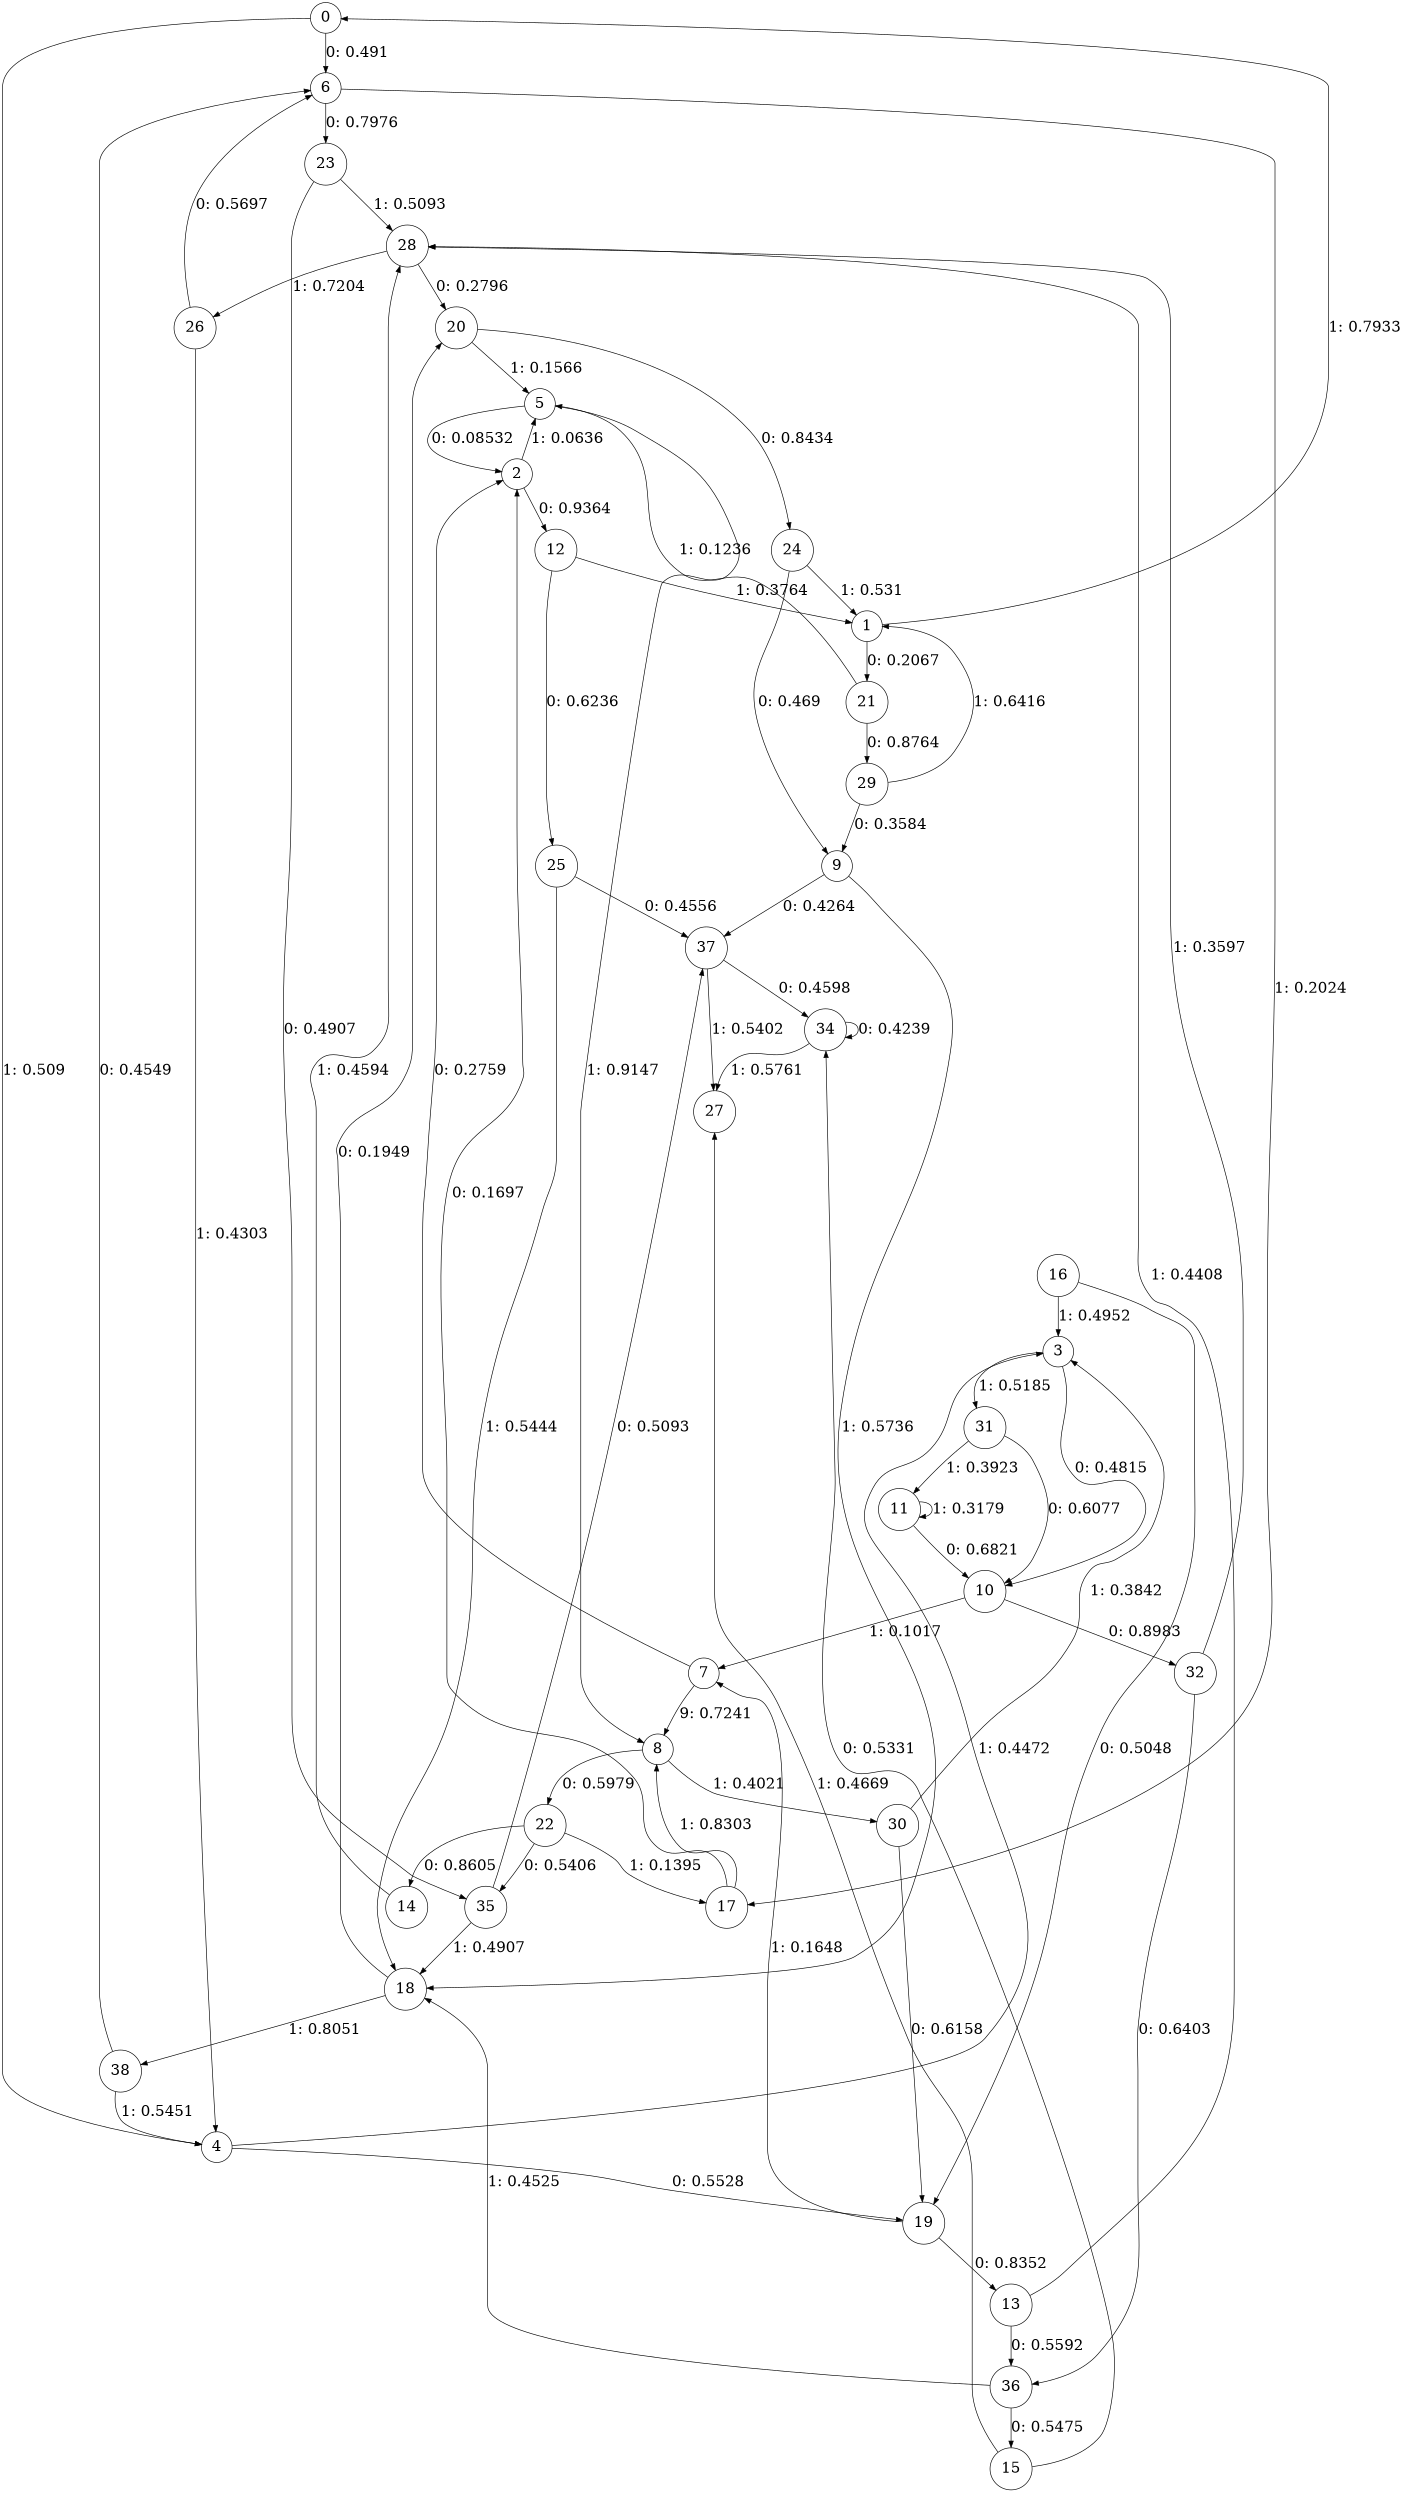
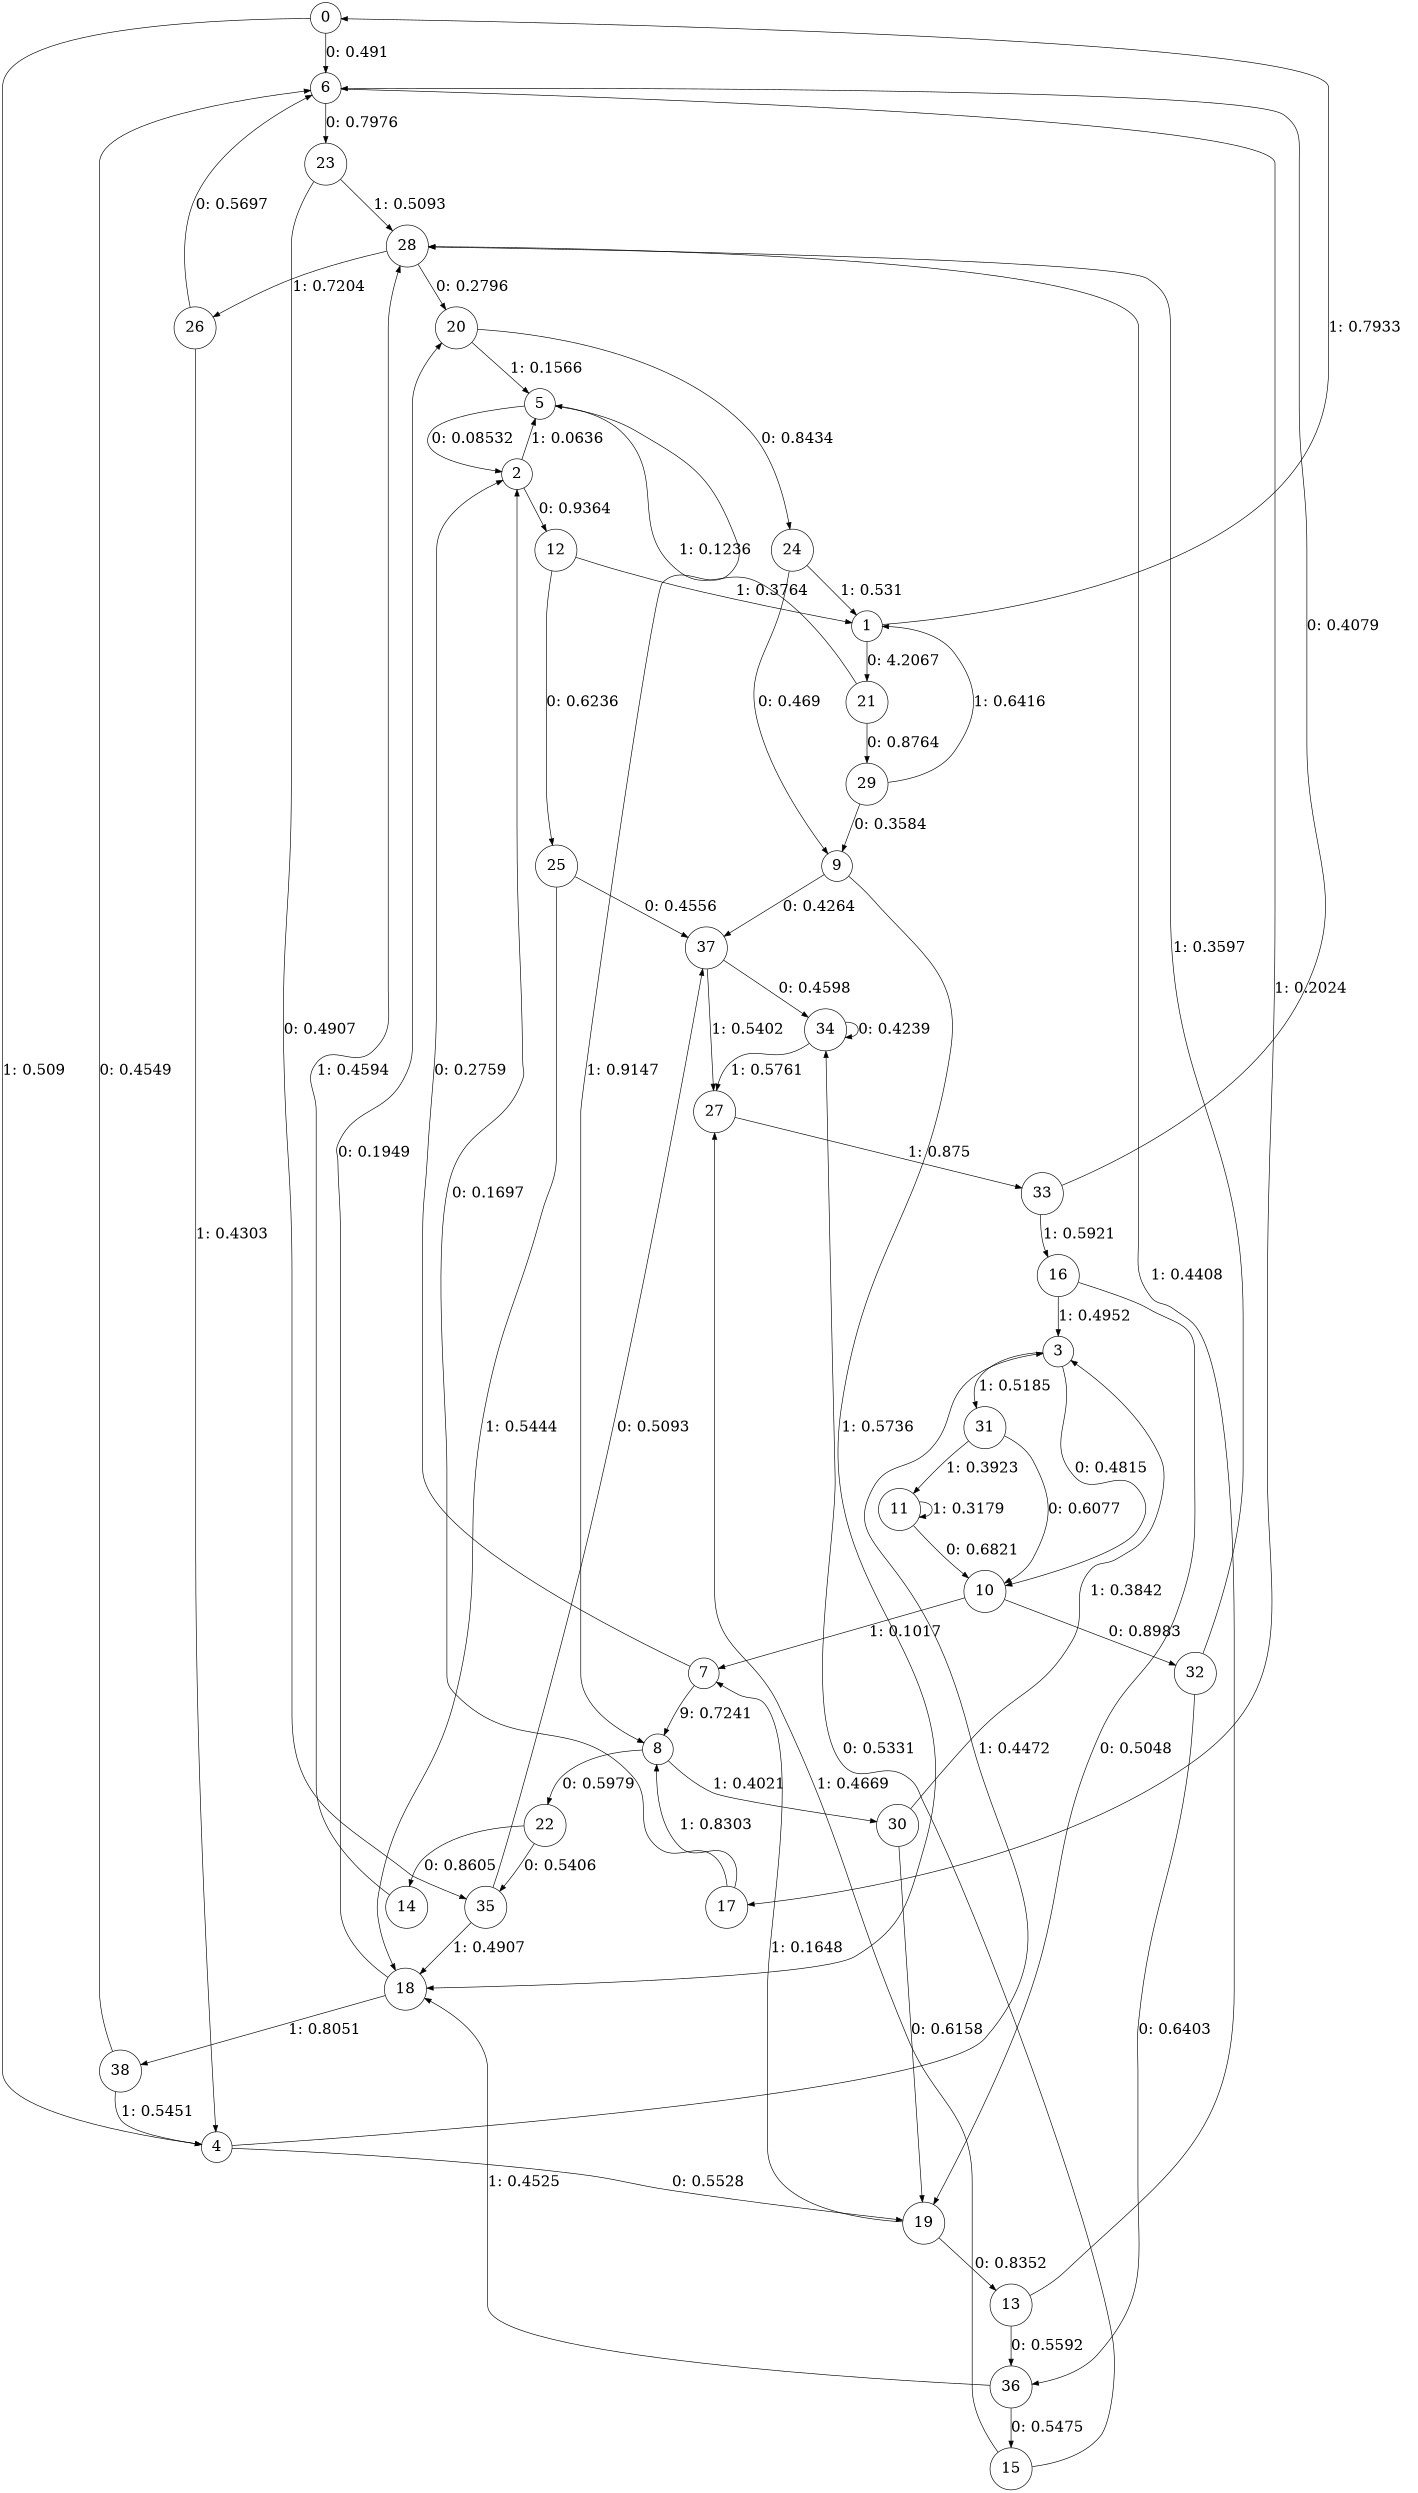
edge "1" -> "21": label "0: 0.2067   " -> "0: 4.2067   "
node "33": added
edge "22" -> "17": removed, label "1: 0.1395"
